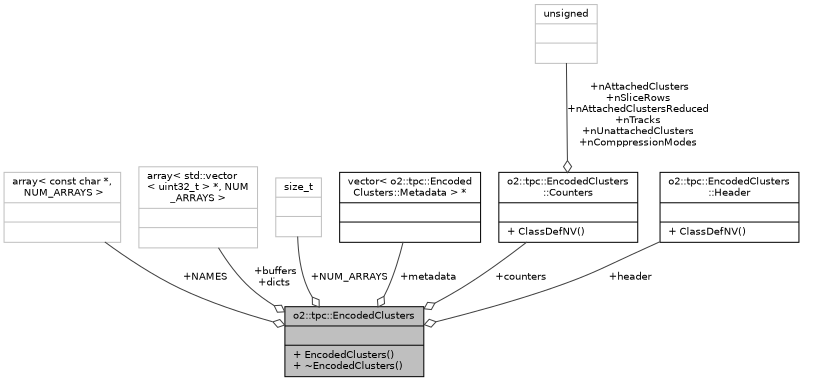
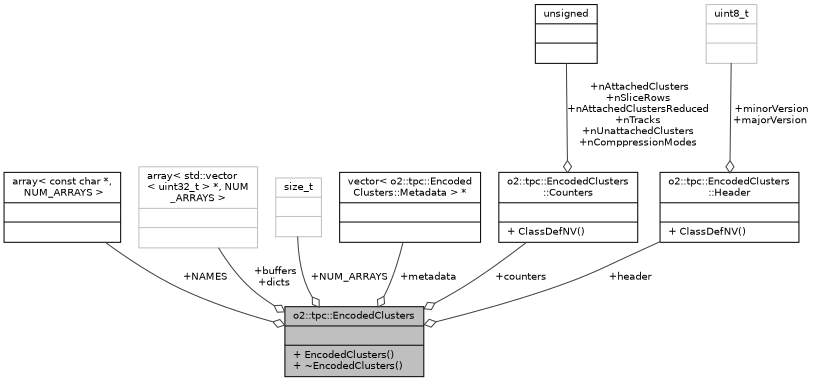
node "unsigned": color grey75 -> black
node "uint8_t": added
node "array< const char *,": color grey75 -> black
